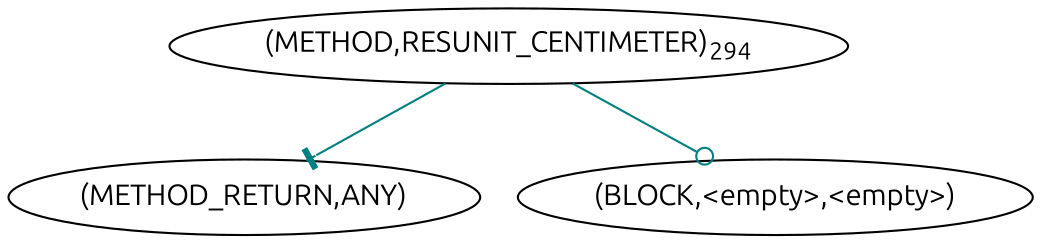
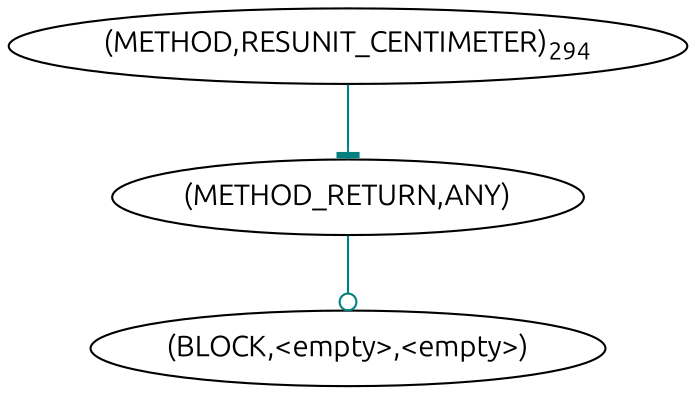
edge "(METHOD,RESUNIT_CENTIMETER)" -> "(BLOCK,<empty>,<empty>)": now "(METHOD_RETURN,ANY)" -> "(BLOCK,<empty>,<empty>)"
